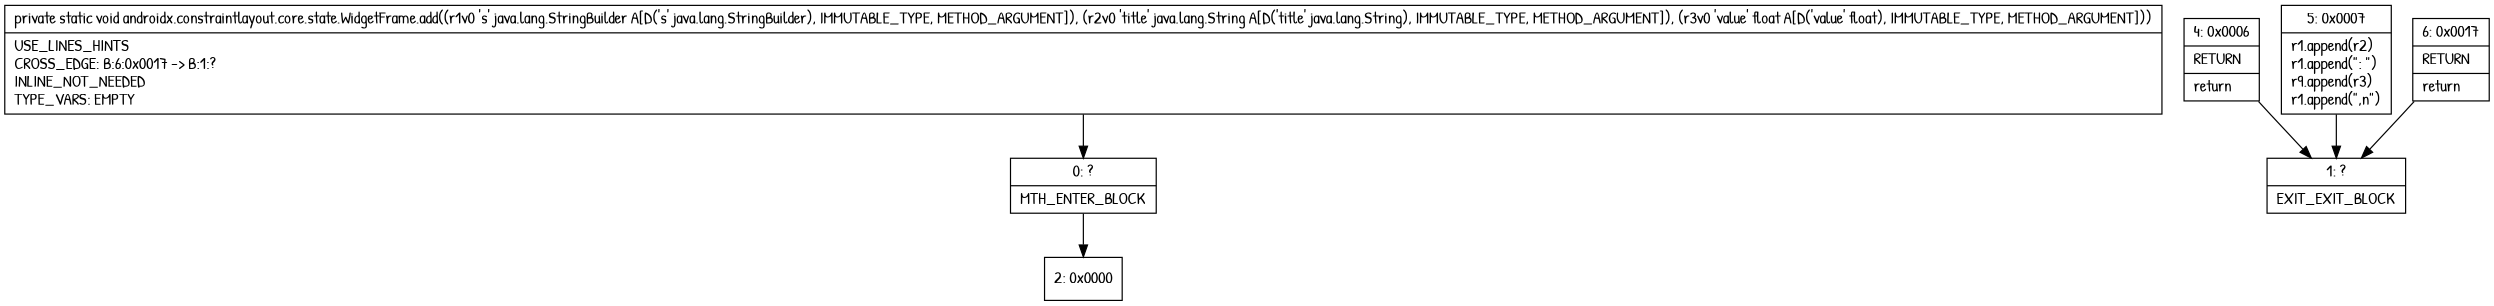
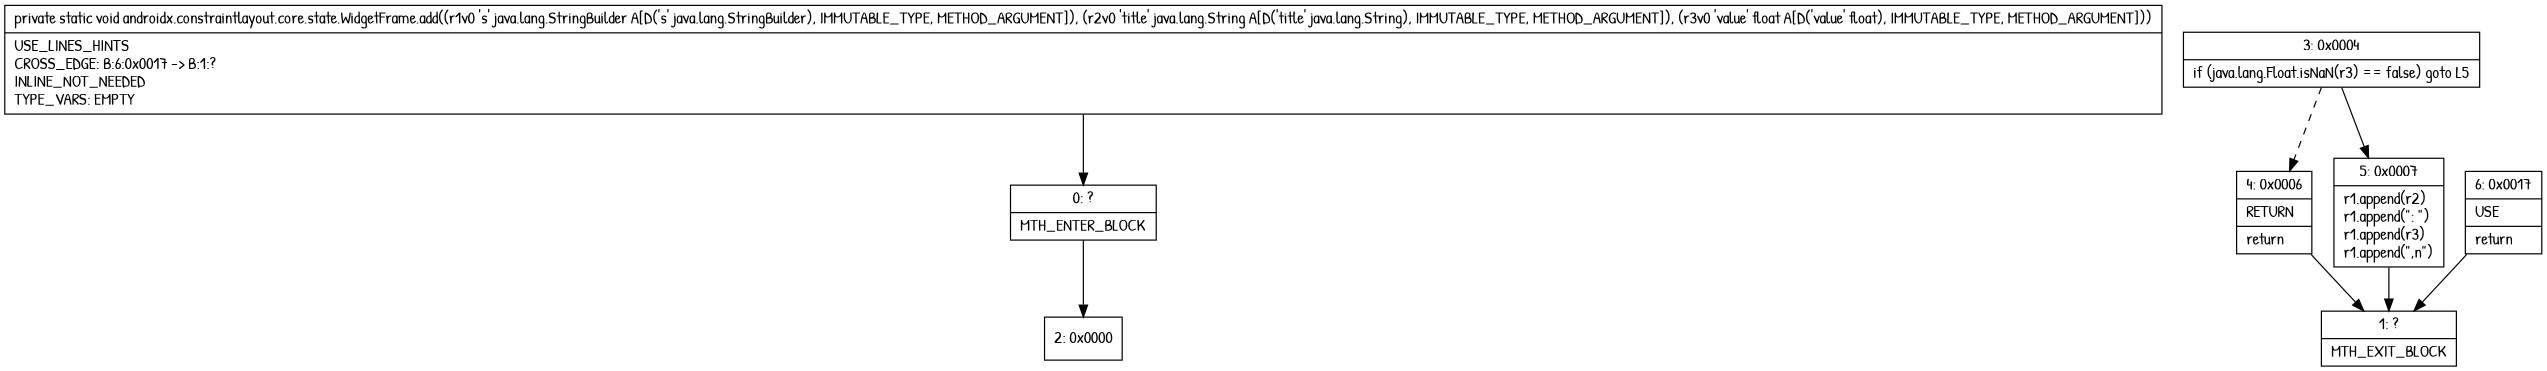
node "6: 0x0017": text "RETURN" -> "USE"
node "3: 0x0004": added
node "5: 0x0007": text "r9.append(r3)" -> "r1.append(r3)"
node "1: ?": text "EXIT_EXIT_BLOCK" -> "MTH_EXIT_BLOCK"
